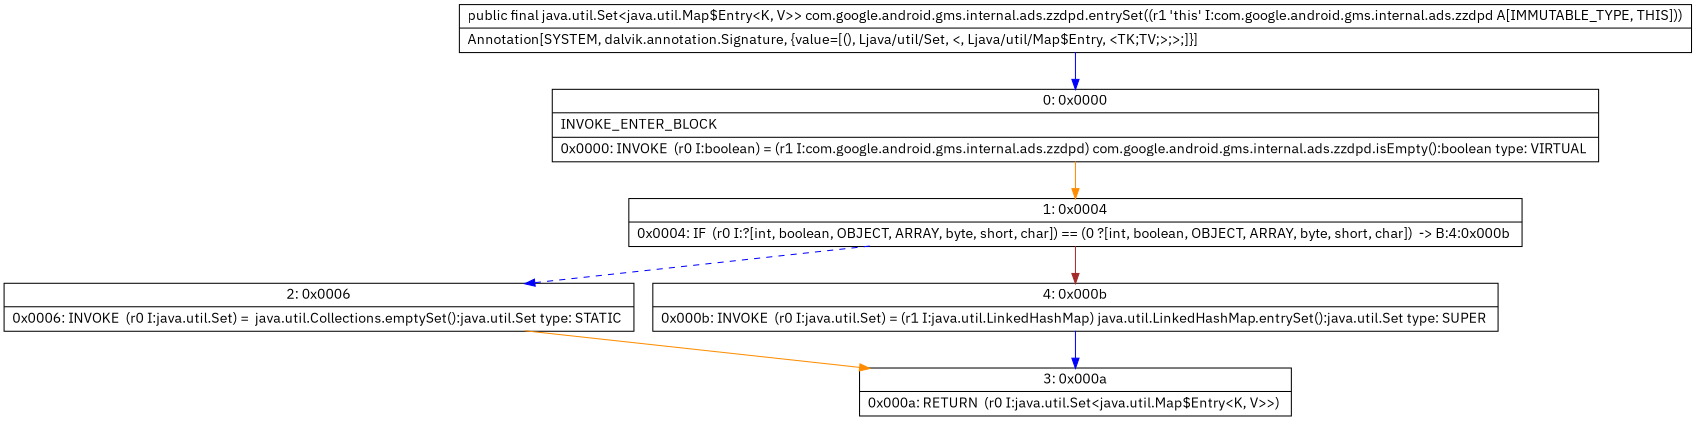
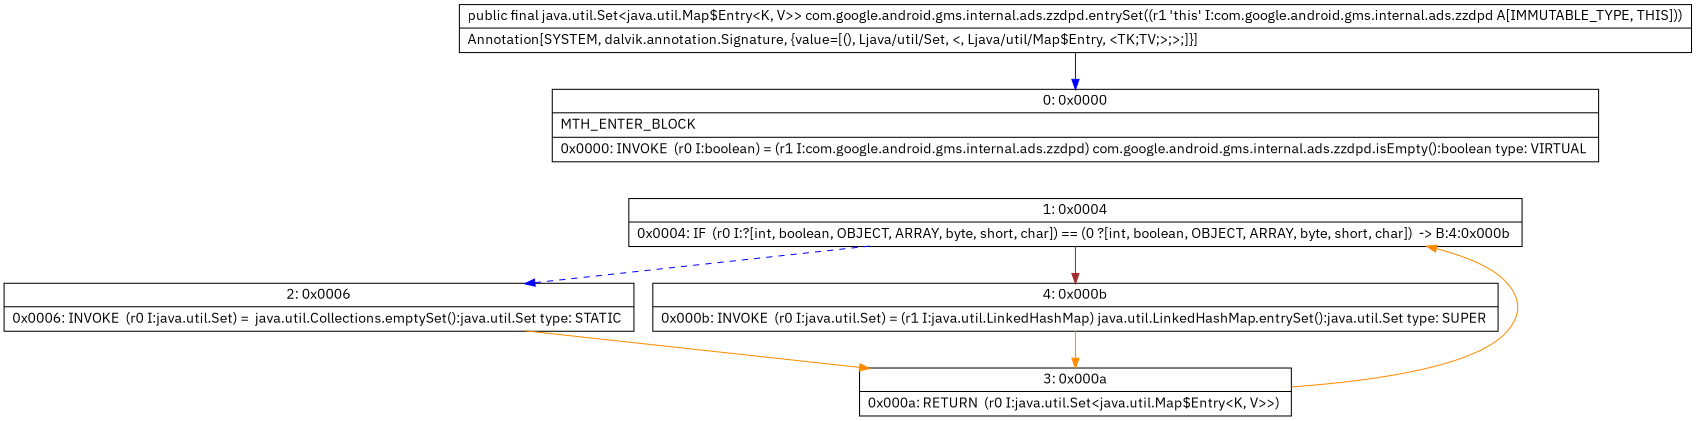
node "0: 0x0000": text "INVOKE_ENTER_BLOCK" -> "MTH_ENTER_BLOCK"
edge "0: 0x0000" -> "1: 0x0004": now "3: 0x000a" -> "1: 0x0004"
edge "4: 0x000b" -> "3: 0x000a": color blue -> darkorange
